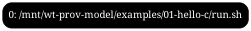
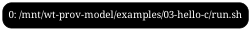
node "0: /mnt/wt-prov-model/examples/01-hello-c/run.sh": label "0: /mnt/wt-prov-model/examples/01-hello-c/run.sh" -> "0: /mnt/wt-prov-model/examples/03-hello-c/run.sh"
